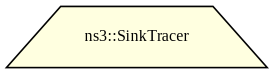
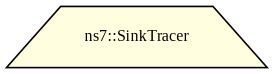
node "ns3::SinkTracer": label "ns3::SinkTracer" -> "ns7::SinkTracer"
